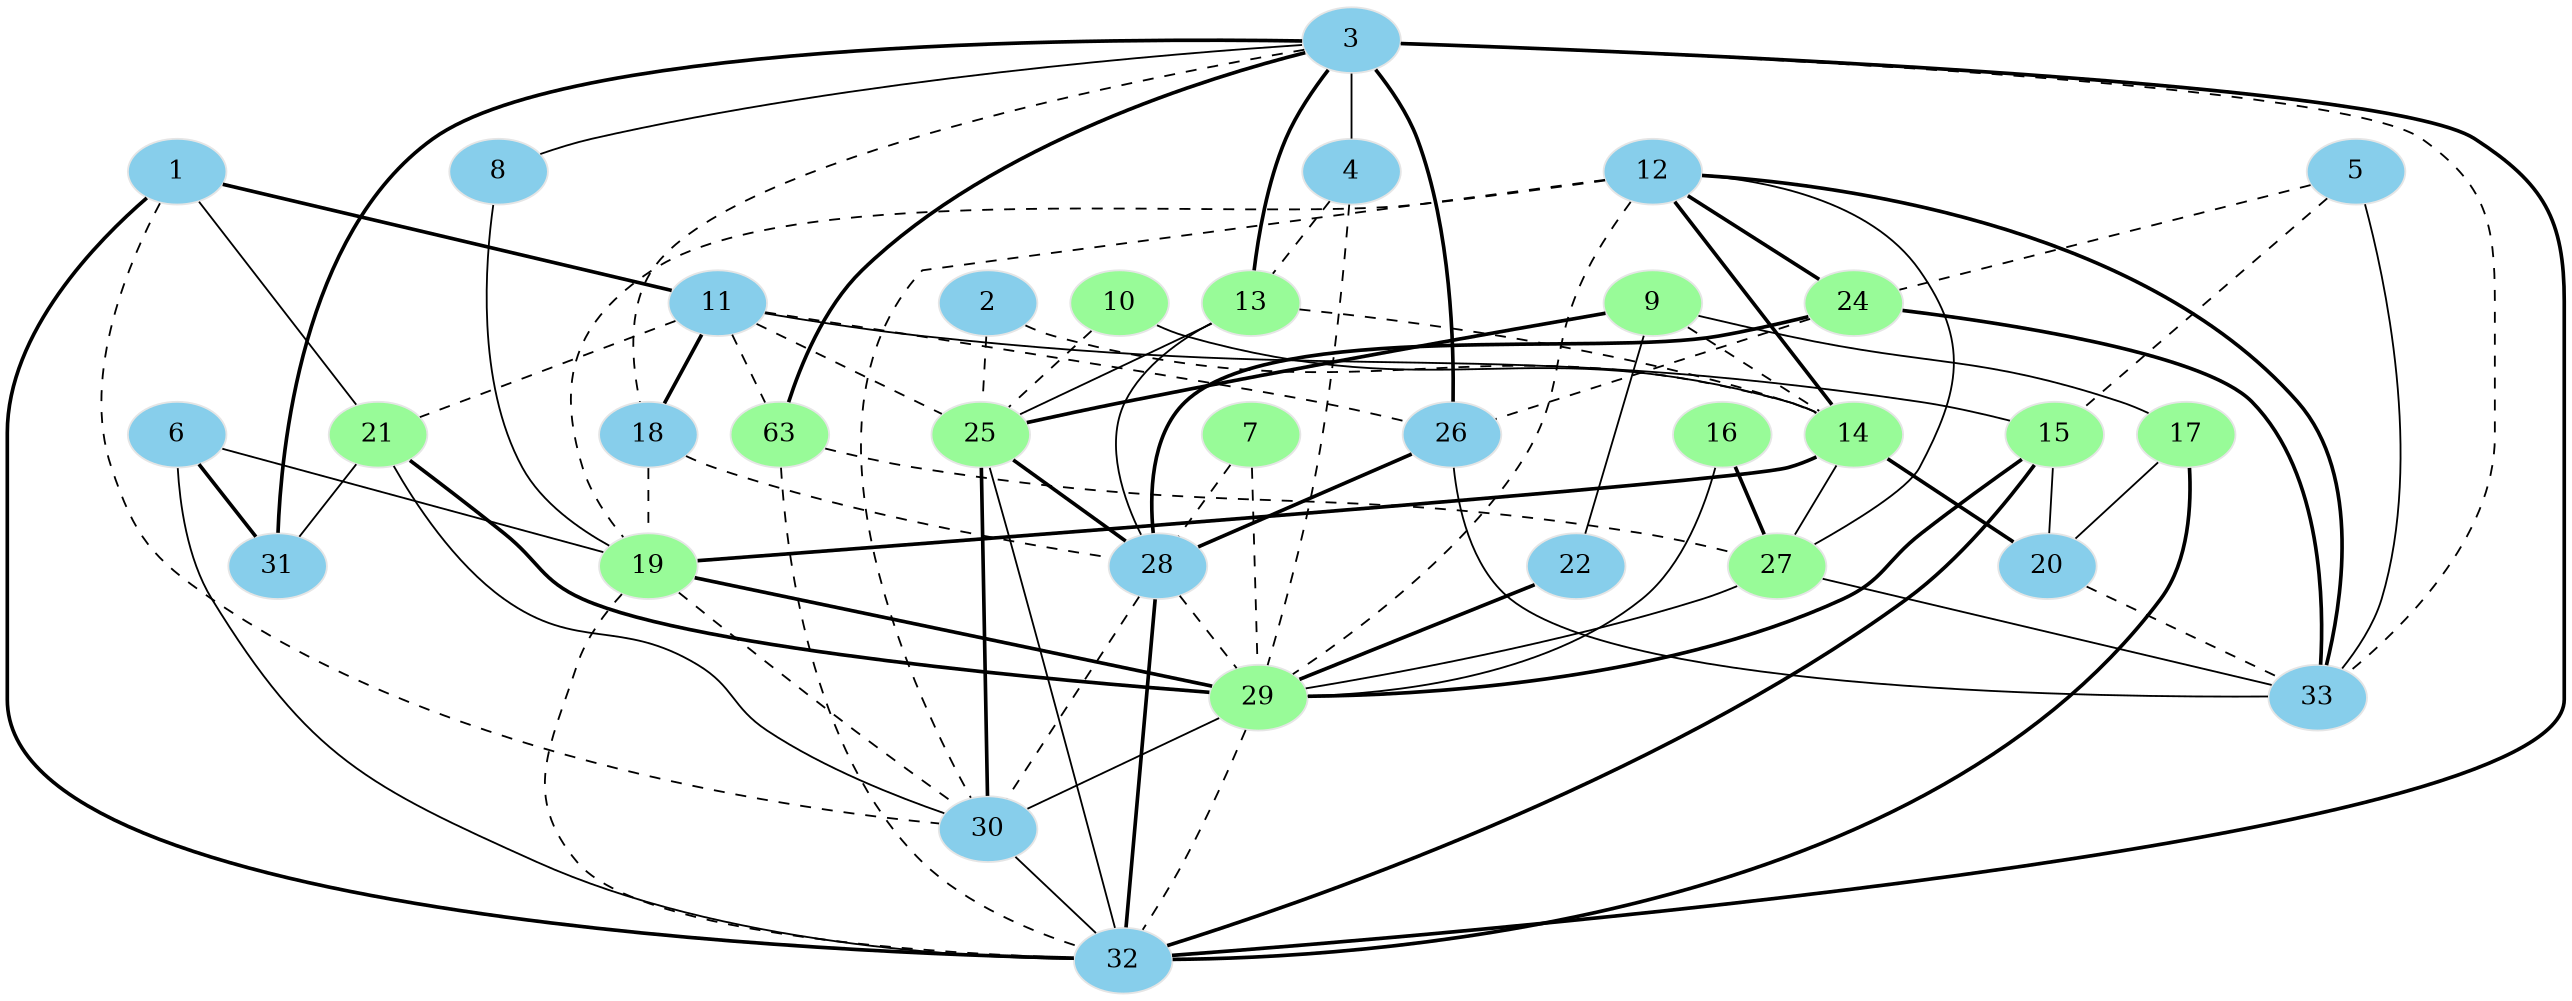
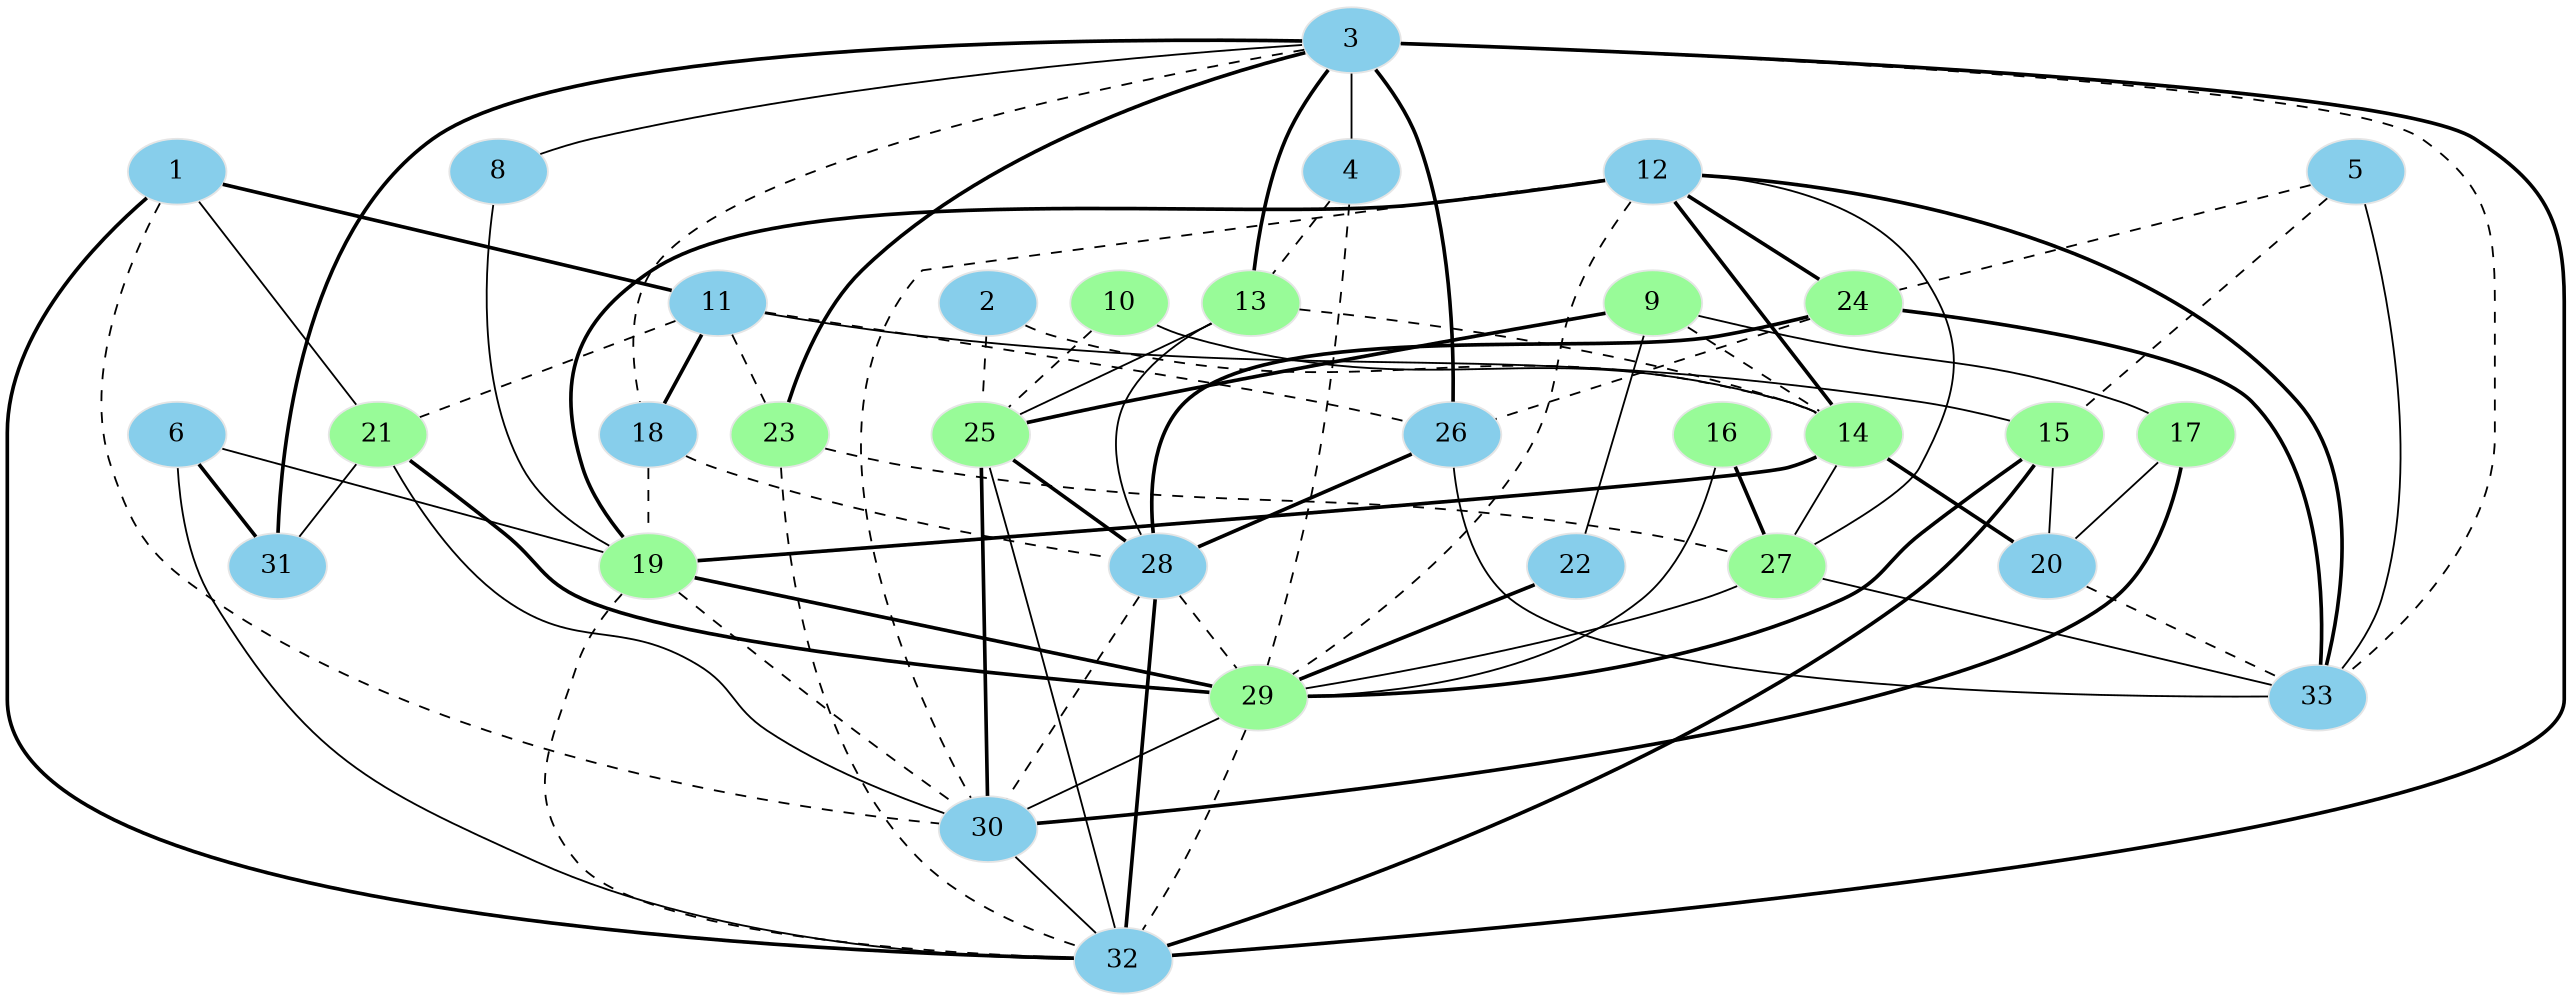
edge "12" -- "19": style dashed -> bold
edge "11" -- "25": removed
node "63": label "63" -> "23"
node "7": removed
edge "17" -- "32": now "17" -- "30"
